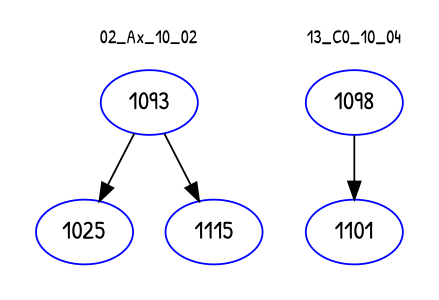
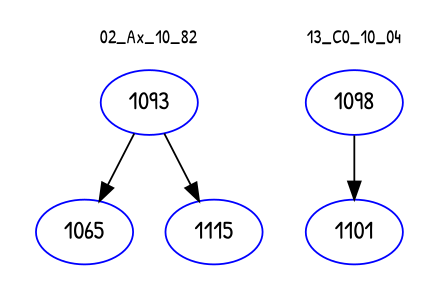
cluster "02_Ax_10_02": label "02_Ax_10_02" -> "02_Ax_10_82"
node "1025": label "1025" -> "1065"
